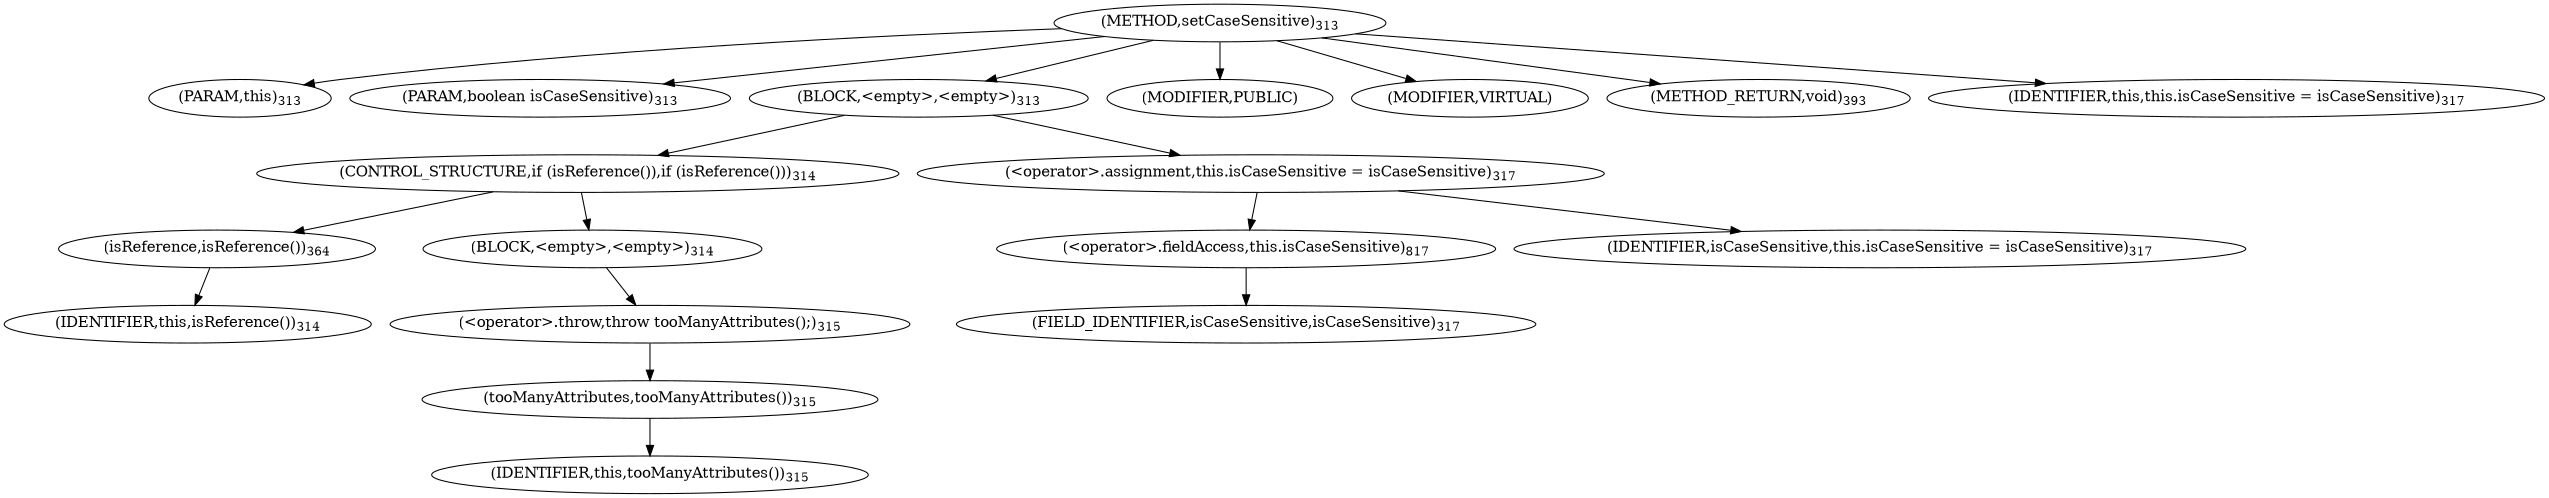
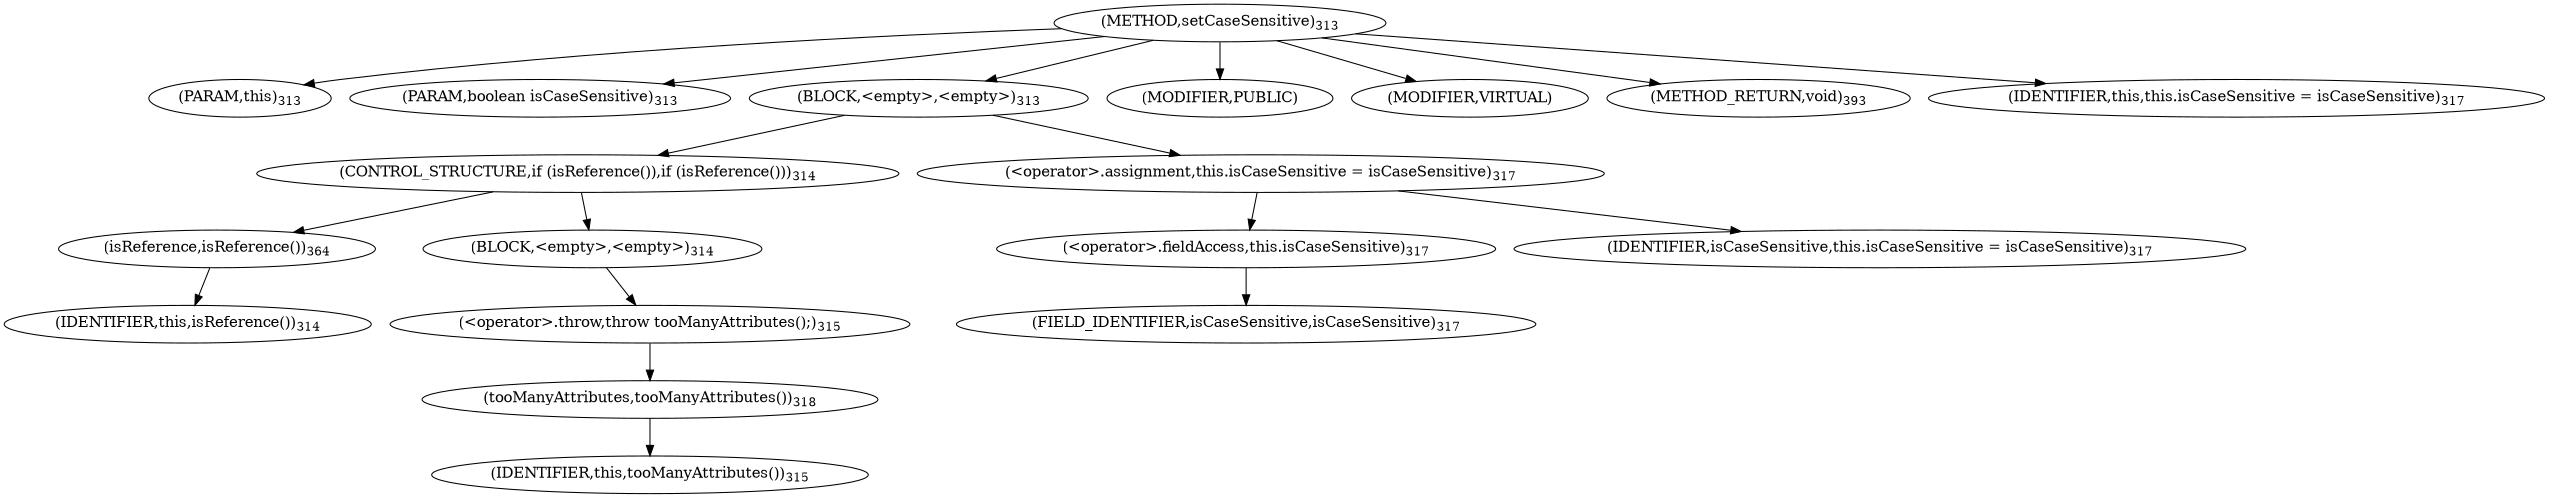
node "(<operator>.fieldAccess,this.isCaseSensitive)": text "817" -> "317"
node "(tooManyAttributes,tooManyAttributes())": text "315" -> "318"
